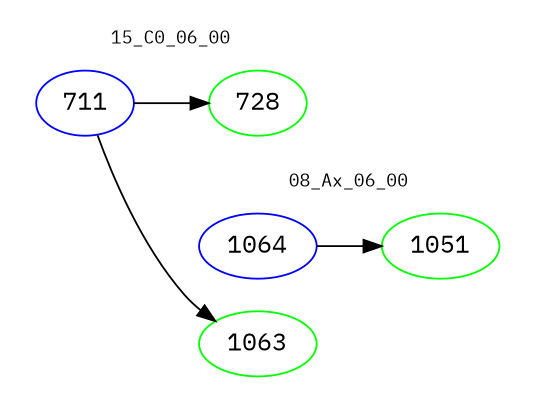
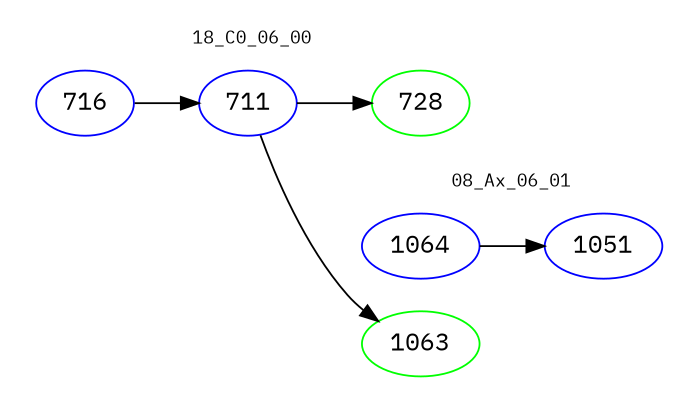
cluster "15_C0_06_00": label "15_C0_06_00" -> "18_C0_06_00"
node "716": added
cluster "08_Ax_06_00": label "08_Ax_06_00" -> "08_Ax_06_01"
node "1051": color green -> blue
